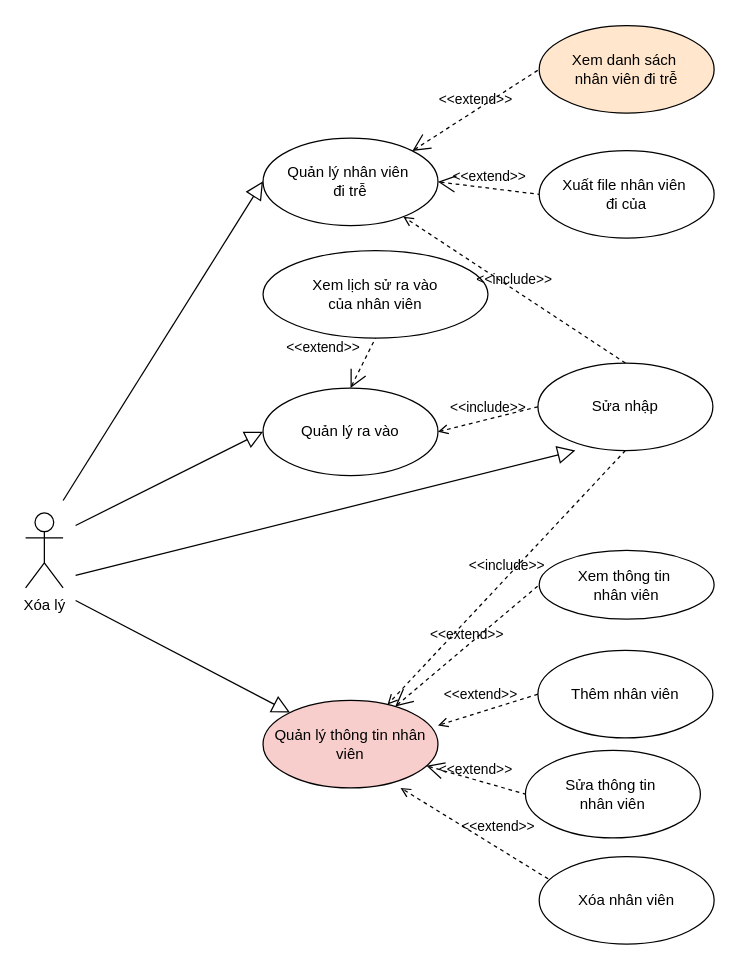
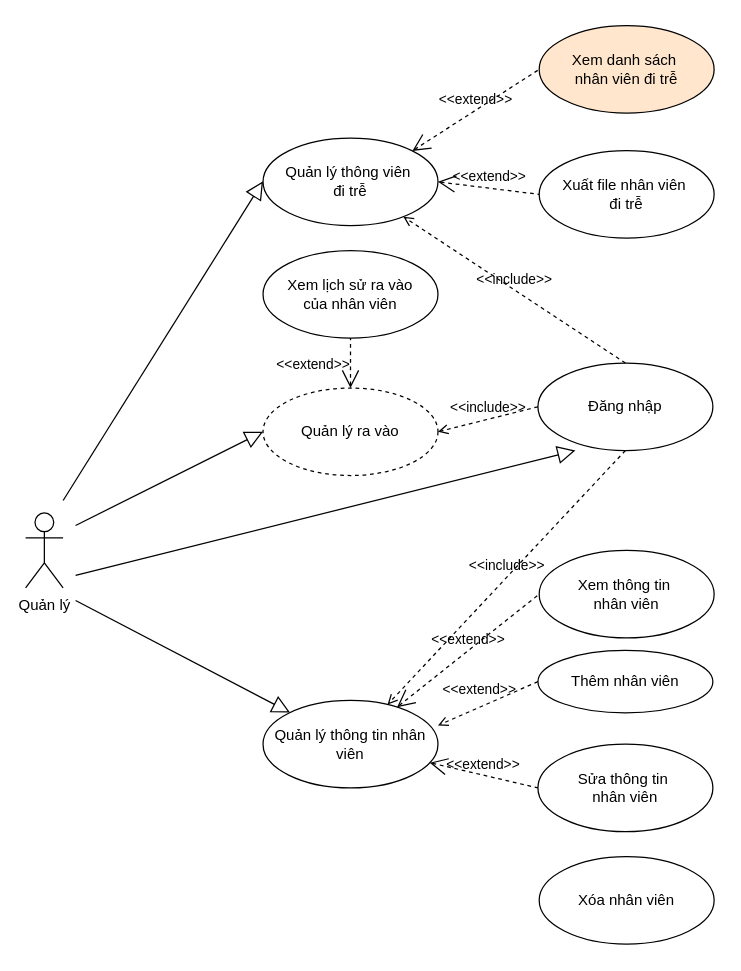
node "Quản lý nhân viên đi trễ": label "Quản lý nhân viên đi trễ" -> "Quản lý thông viên đi trễ"
node "Xuất file nhân viên đi của": label "Xuất file nhân viên đi của" -> "Xuất file nhân viên đi trễ"
node "Xem lịch sử ra vào của nhân viên": size 225x88 -> 175x88
node "Sửa nhập": label "Sửa nhập" -> "Đăng nhập"
node "Quản lý ra vào": style solid -> dashed
node "Xem thông tin nhân viên": size 175x69 -> 175x88
node "Xóa lý": label "Xóa lý" -> "Quản lý"
node "Thêm nhân viên": size 175x88 -> 175x63
node "Quản lý thông tin nhân viên": fillcolor #f8cecc -> #ffffff
node "Sửa thông tin nhân viên": moved (613, 794) -> (626, 788)
edge "Xóa nhân viên" -> "Quản lý thông tin nhân viên": removed, label "<<extend>>"
